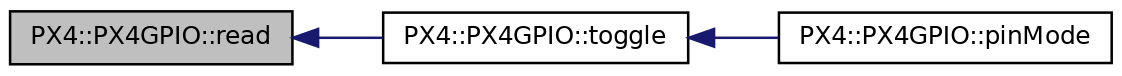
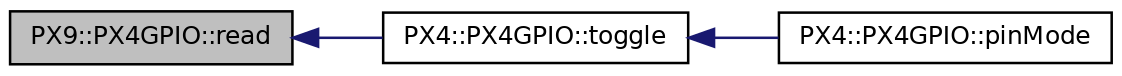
node "PX4::PX4GPIO::read": label "PX4::PX4GPIO::read" -> "PX9::PX4GPIO::read"
